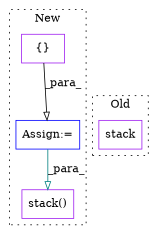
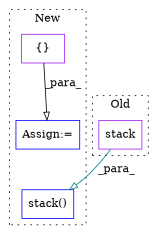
edge "Assign:=" -> "stack()": now "stack" -> "stack()"
node "stack()": color purple -> blue
